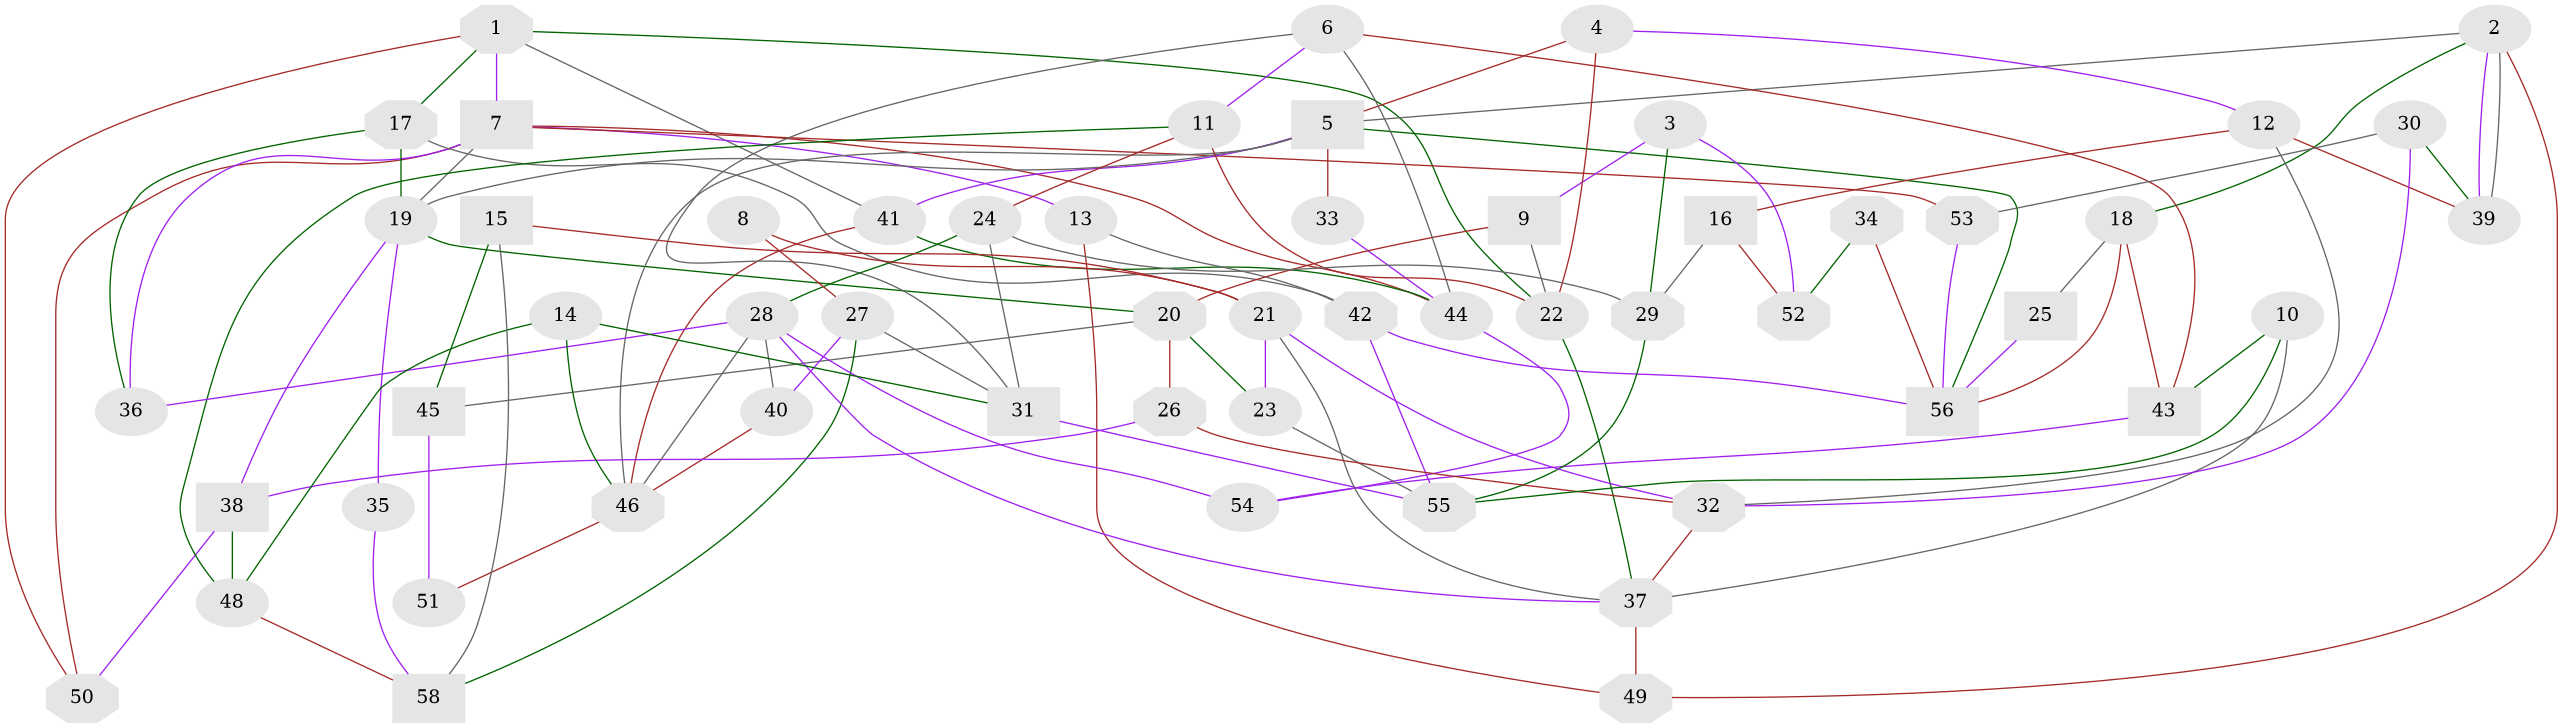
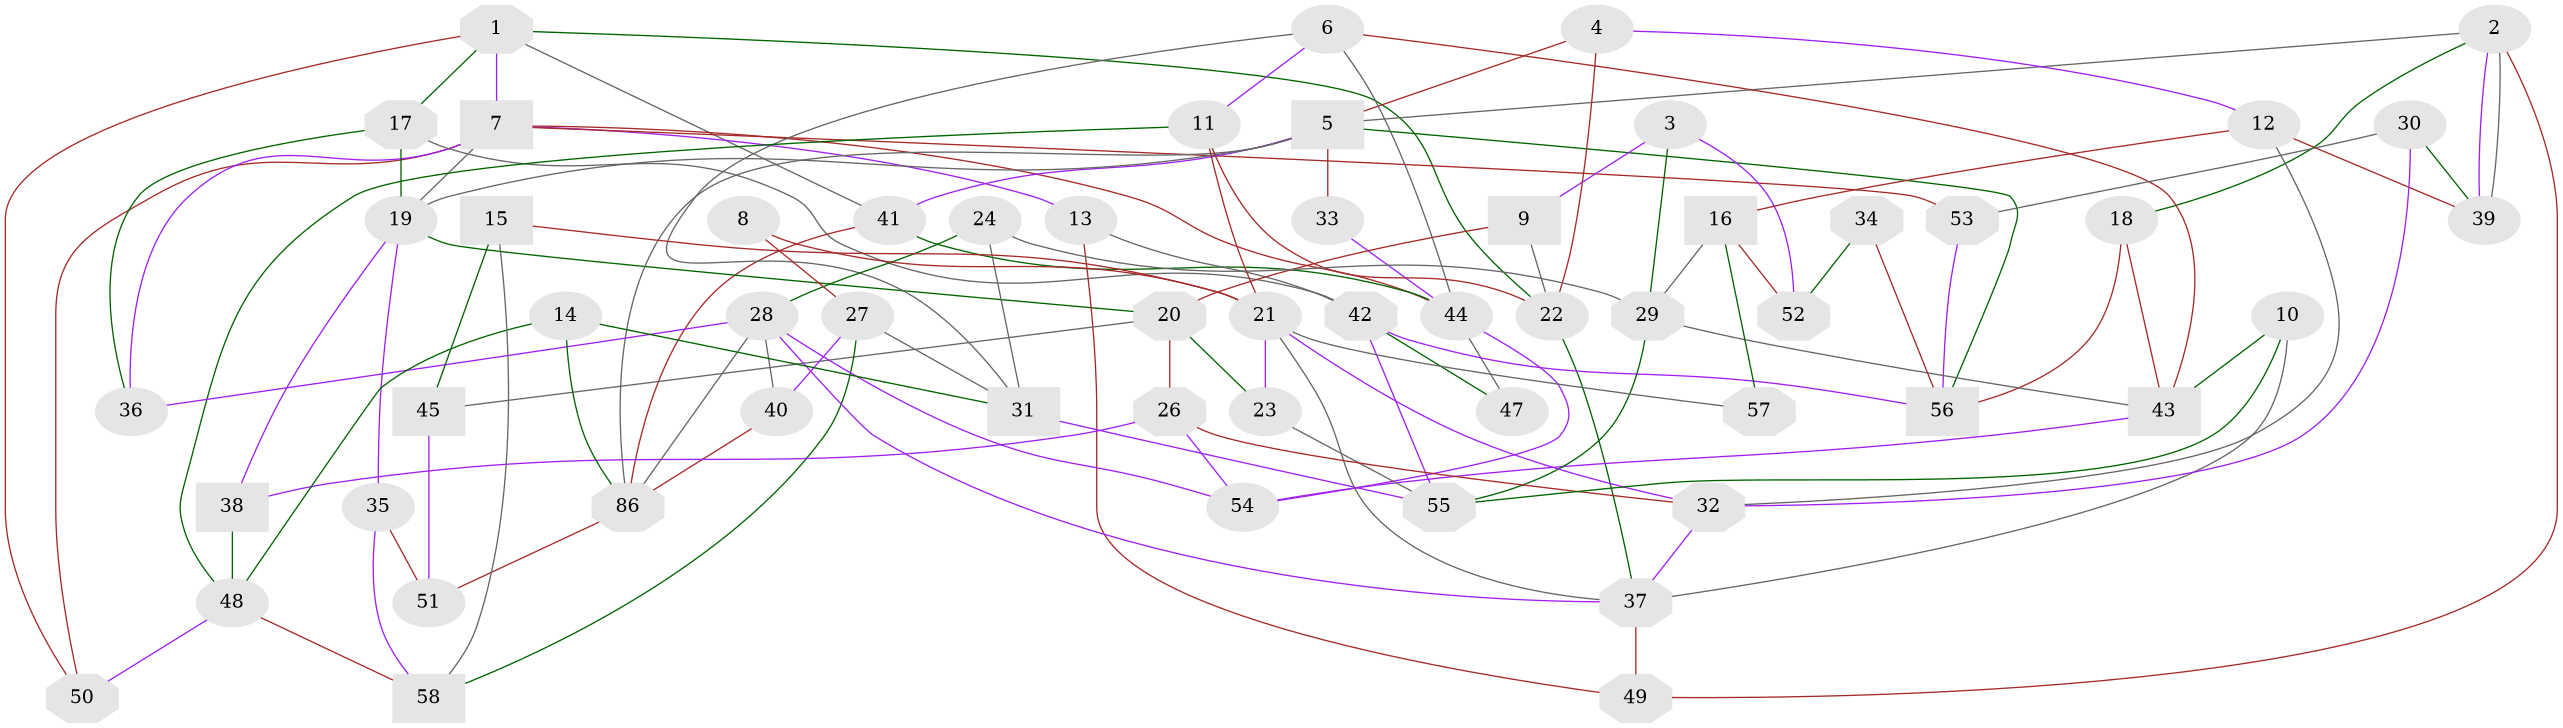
edge "11" -- "24": now "11" -- "21"
node "25": removed
edge "29" -- "43": added
node "47": added
node "57": added
edge "26" -- "54": added
node "46": label "46" -> "86"
edge "35" -- "51": added
edge "32" -- "37": color brown -> purple
edge "38" -- "50": now "48" -- "50"
